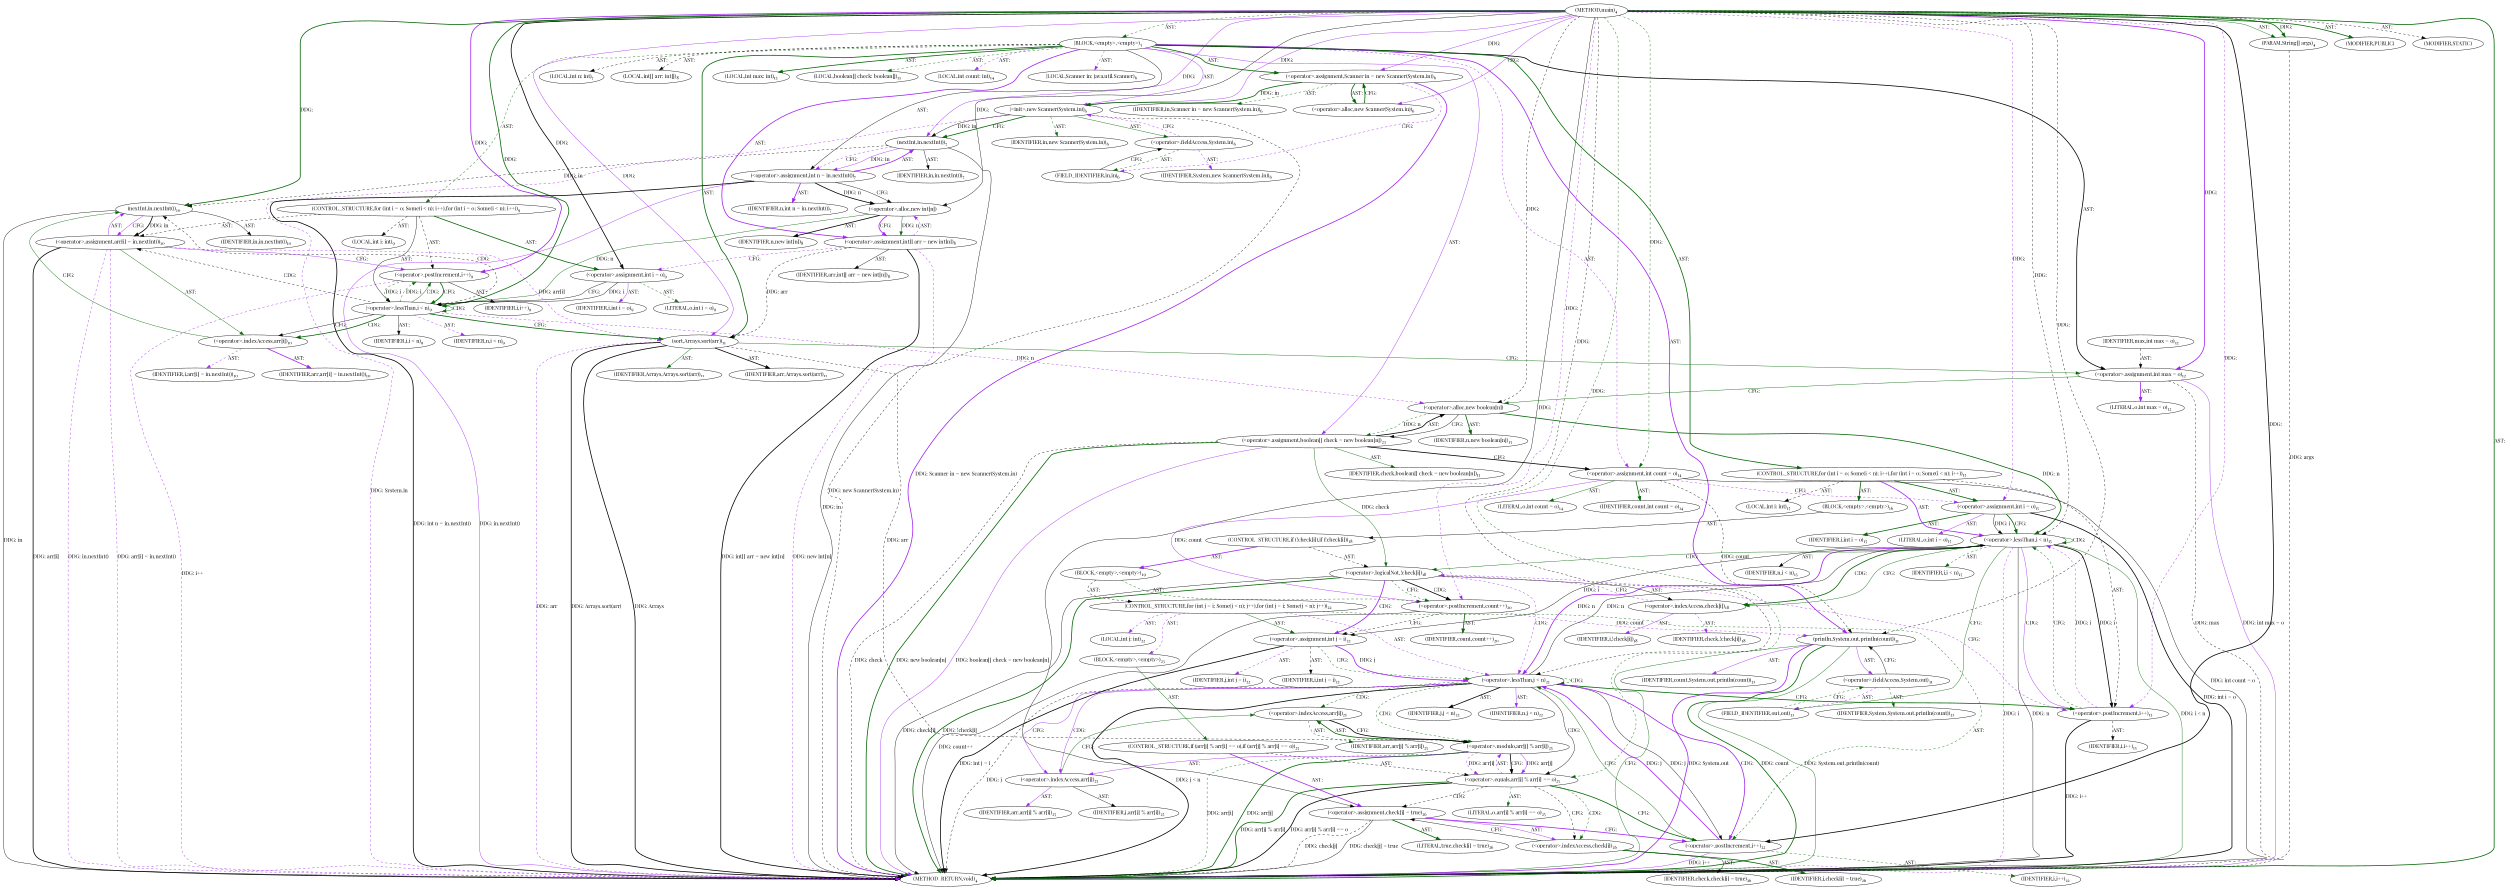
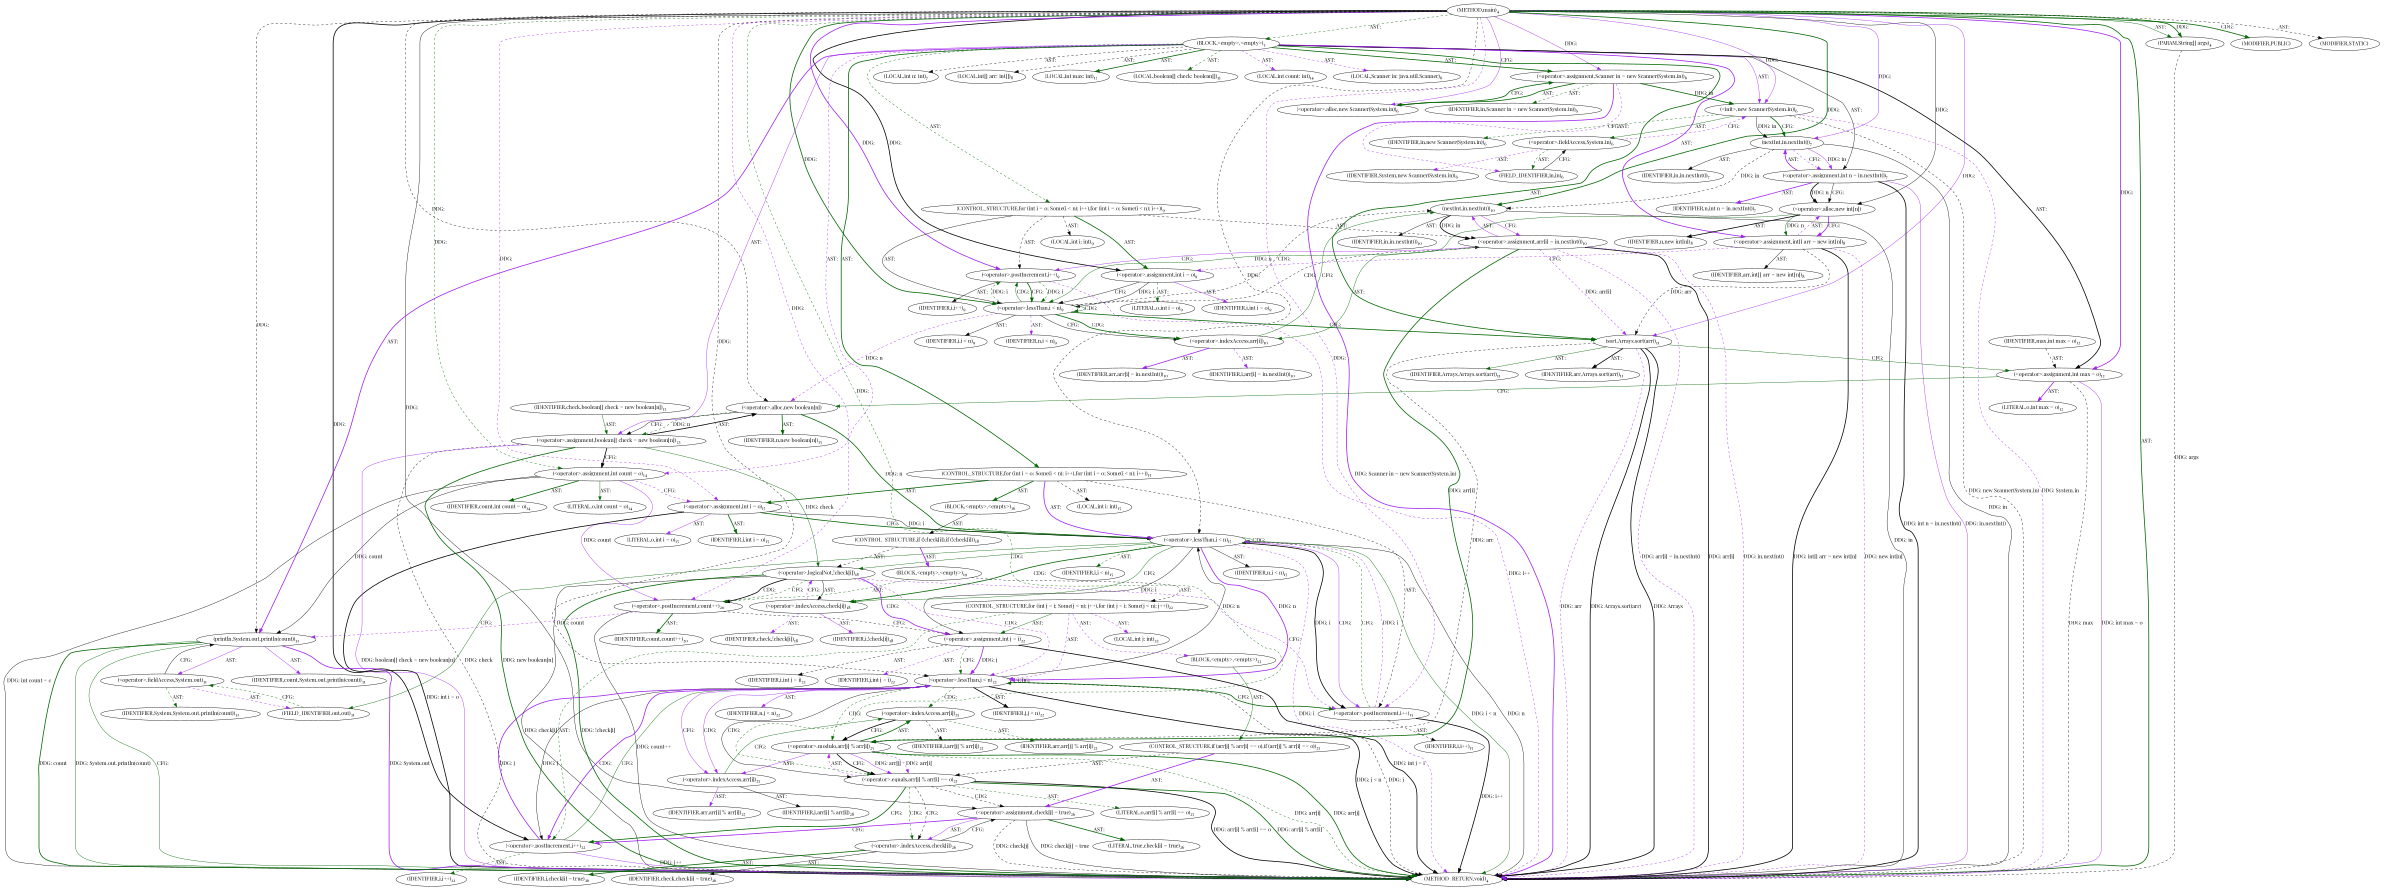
edge "(METHOD,main)" -> "(MODIFIER,PUBLIC)": label "AST: " -> "CDG: "
edge "(<operator>.assignment,boolean[] check = new boolean[n])" -> "(IDENTIFIER,check,boolean[] check = new boolean[n])": reversed
edge "(<operator>.assignment,int count = 0)" -> "(println,System.out.println(count))": style dashed -> solid
edge "(<operator>.assignment,arr[i] = in.nextInt())" -> "(<operator>.modulo,arr[j] % arr[i])": added, label "DDG: arr[i]"
node "(IDENTIFIER,i,arr[j] % arr[i])": added
node "(IDENTIFIER,j,arr[j] % arr[i])": text "25" -> "28"
